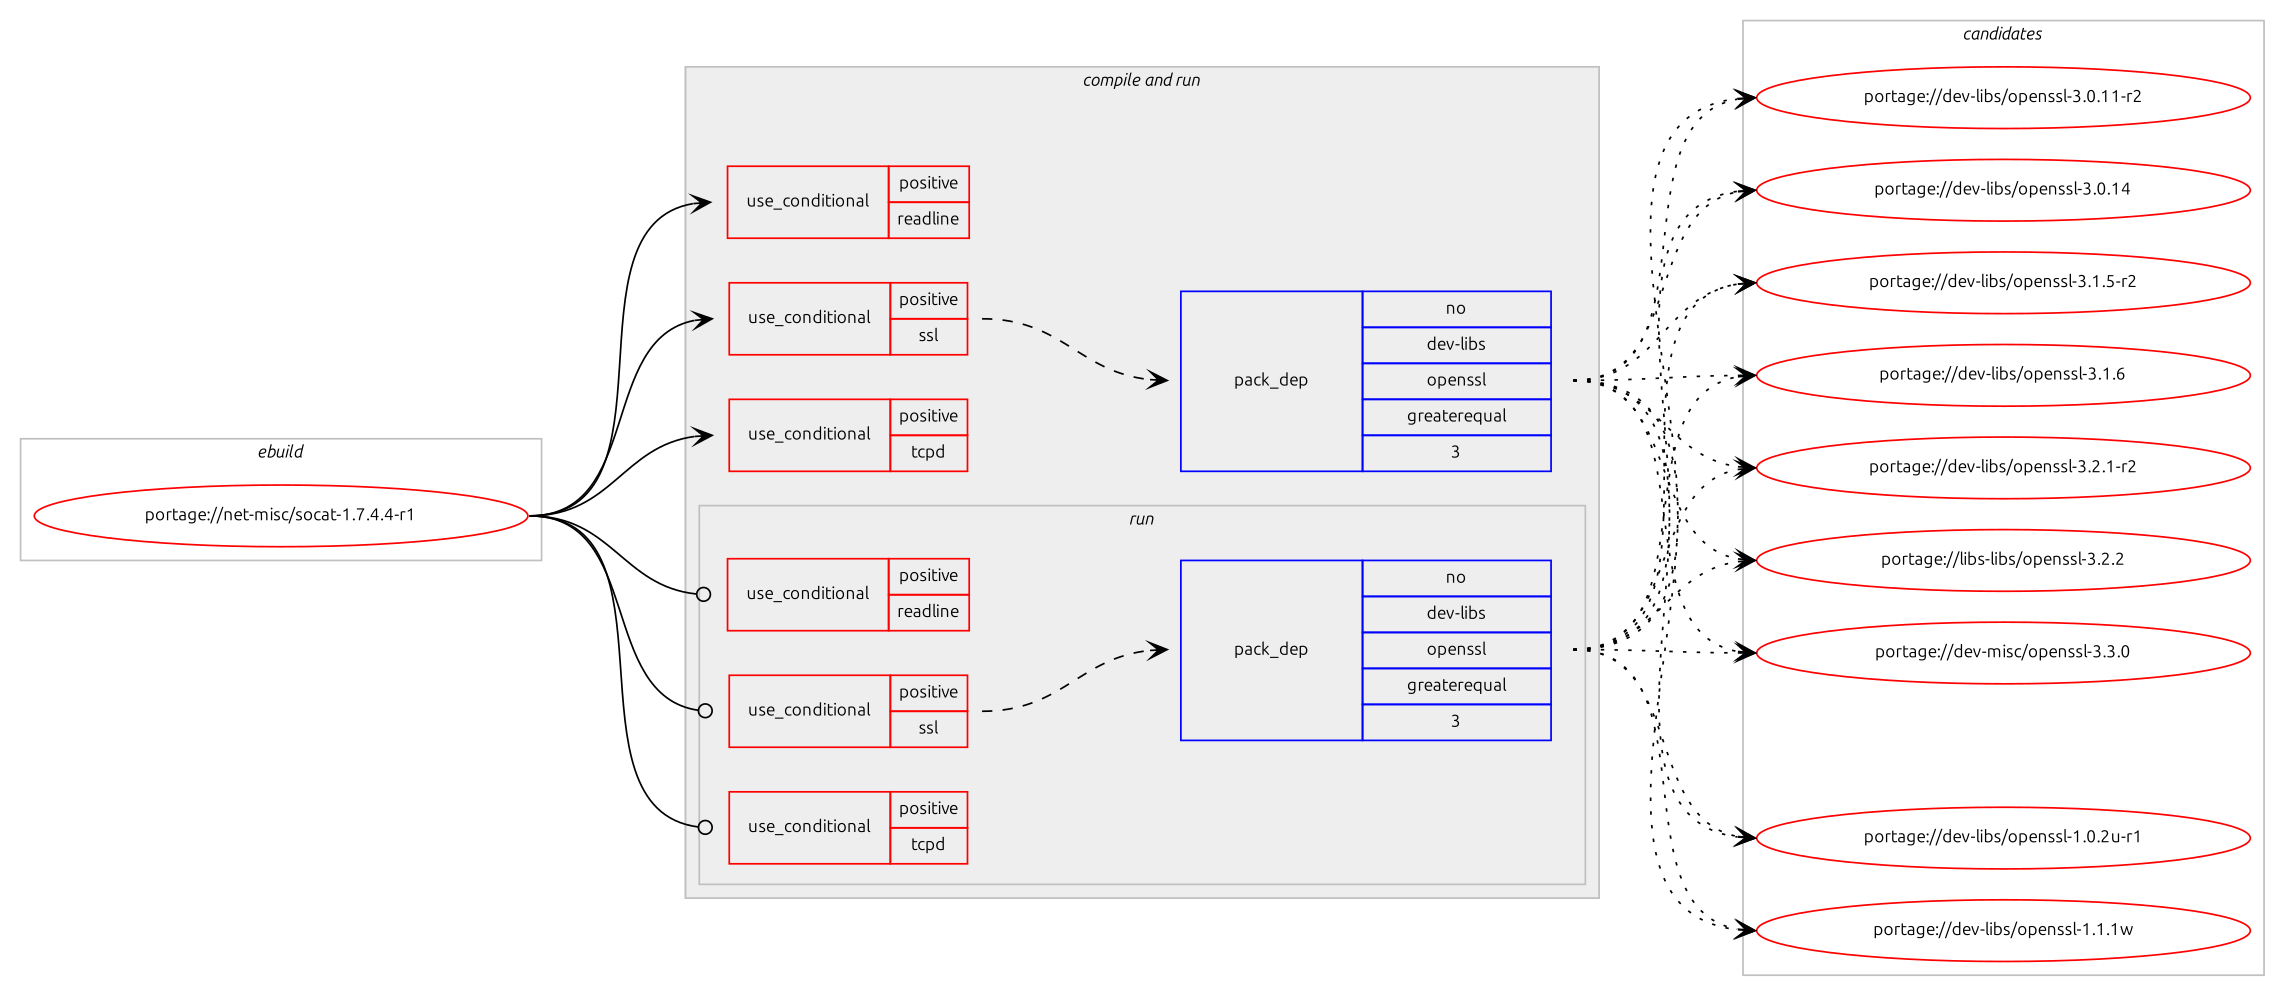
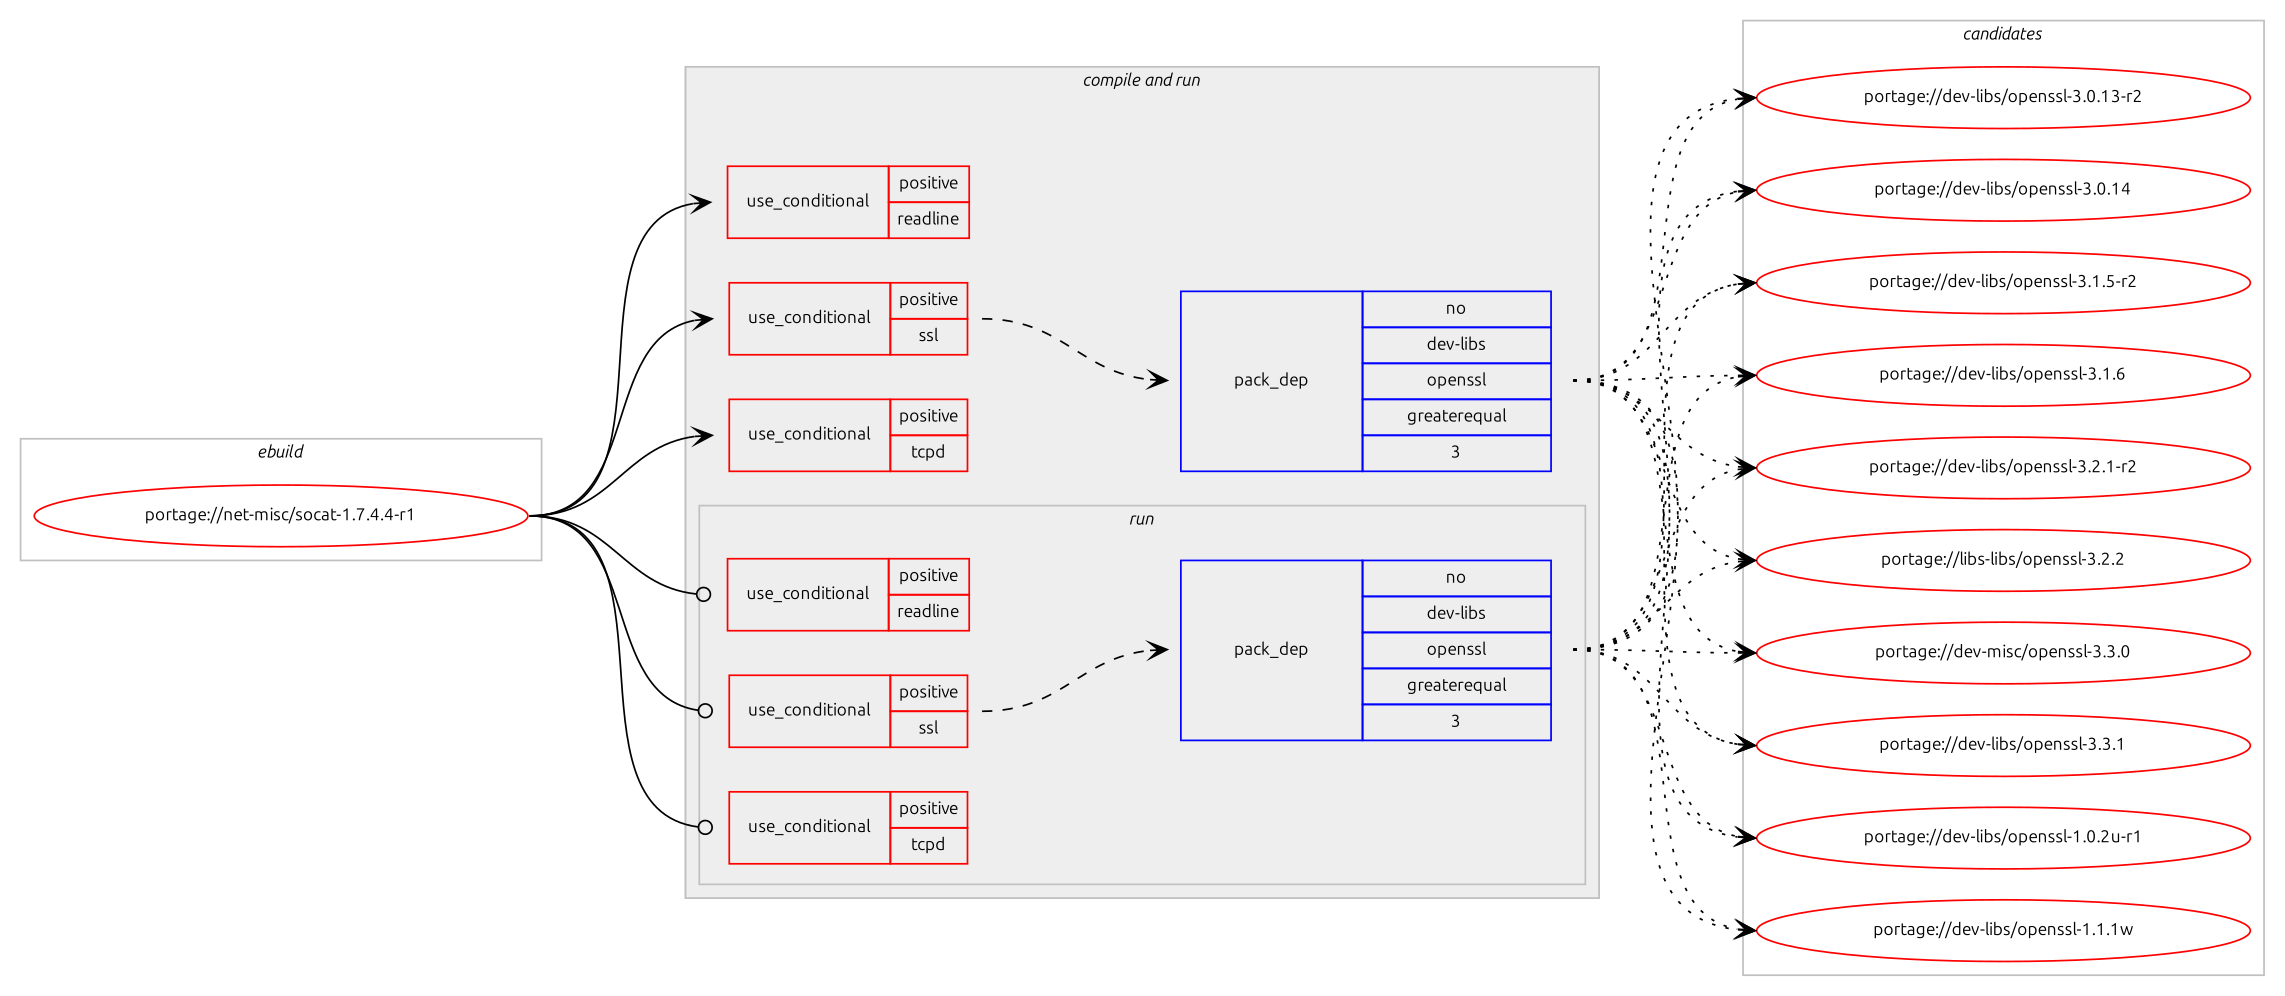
node "portage://dev-libs/openssl-3.0.11-r2": label "portage://dev-libs/openssl-3.0.11-r2" -> "portage://dev-libs/openssl-3.0.13-r2"
node "portage://dev-libs/openssl-3.3.1": added
